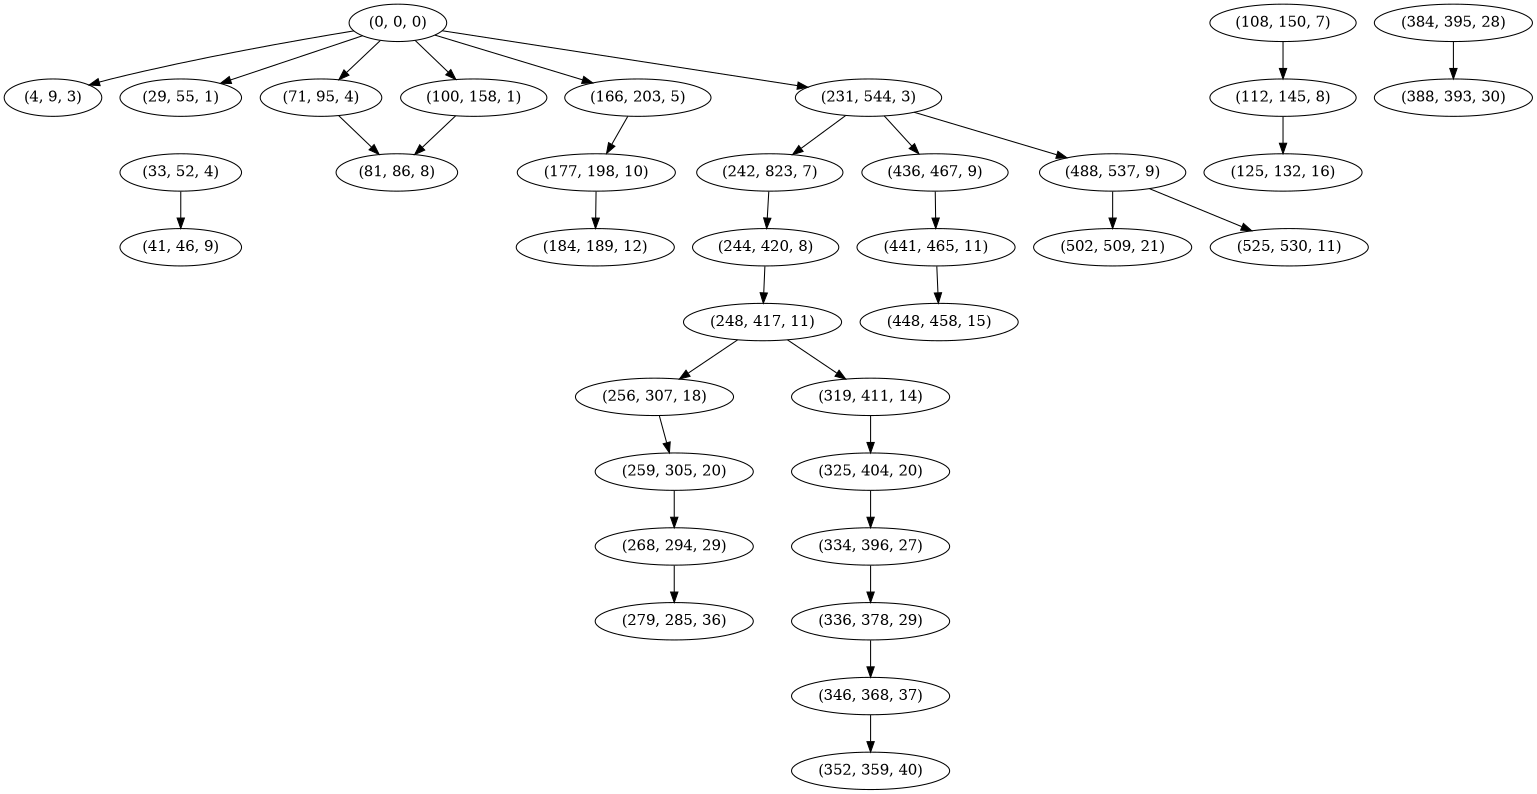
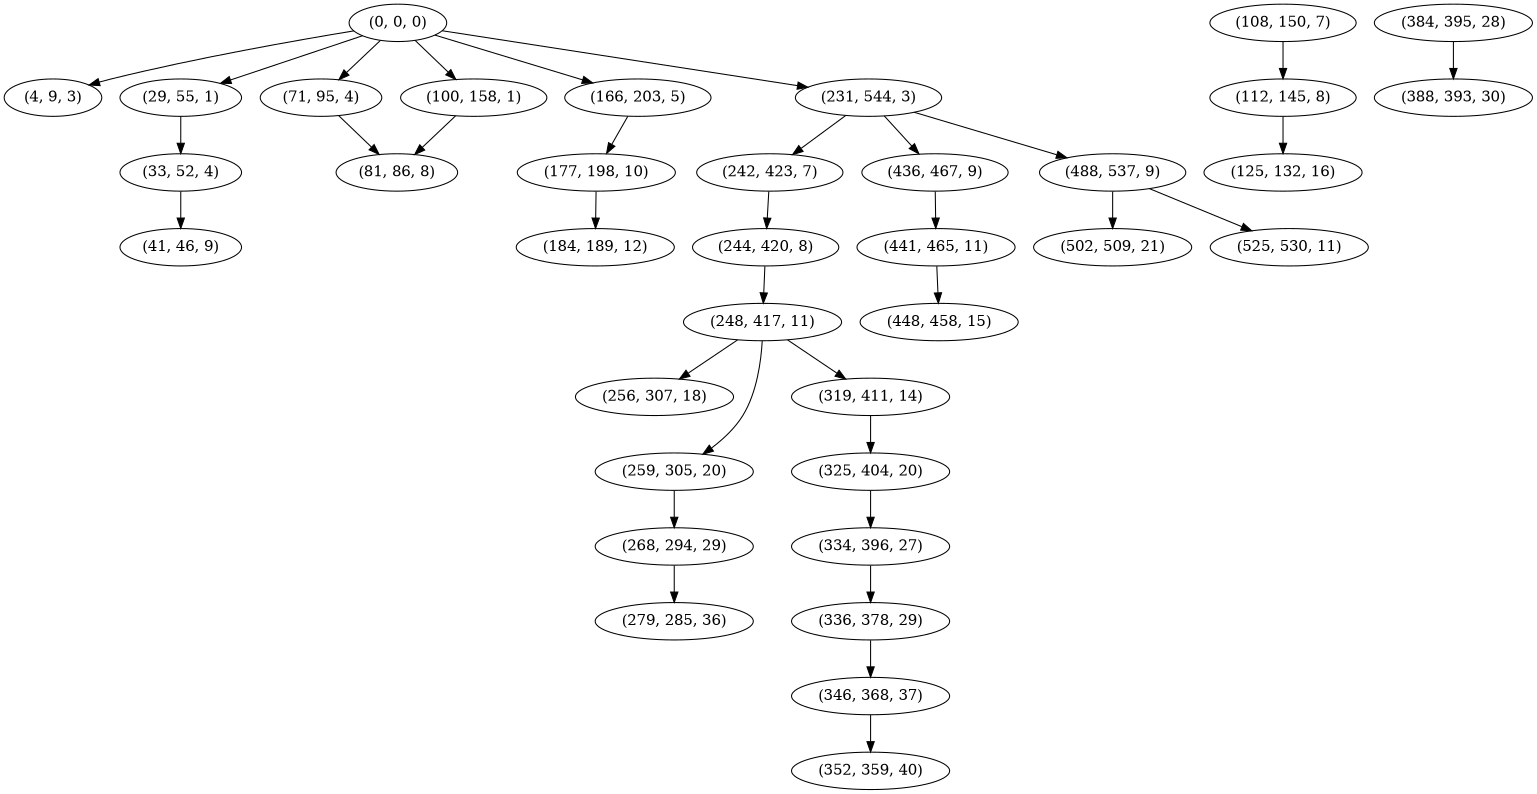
edge "(29, 55, 1)" -> "(33, 52, 4)": added
node "(242, 823, 7)": label "(242, 823, 7)" -> "(242, 423, 7)"
edge "(256, 307, 18)" -> "(259, 305, 20)": now "(248, 417, 11)" -> "(259, 305, 20)"
